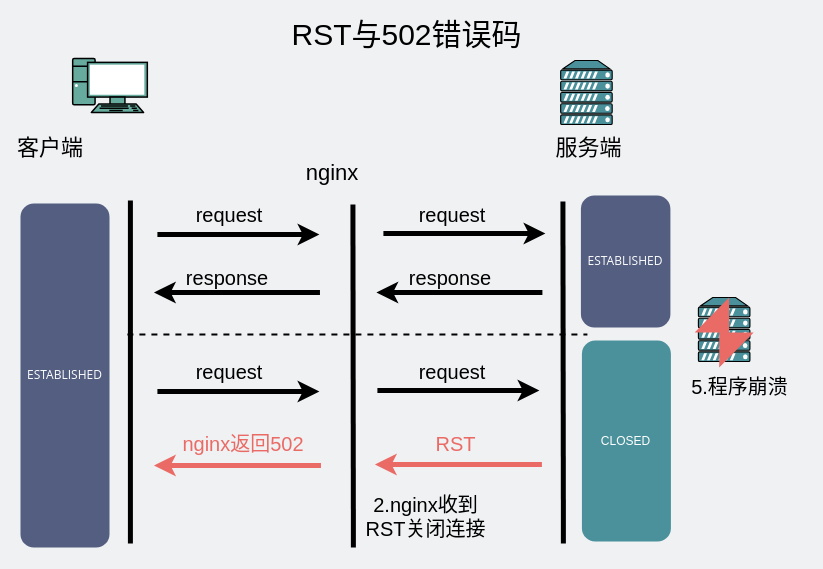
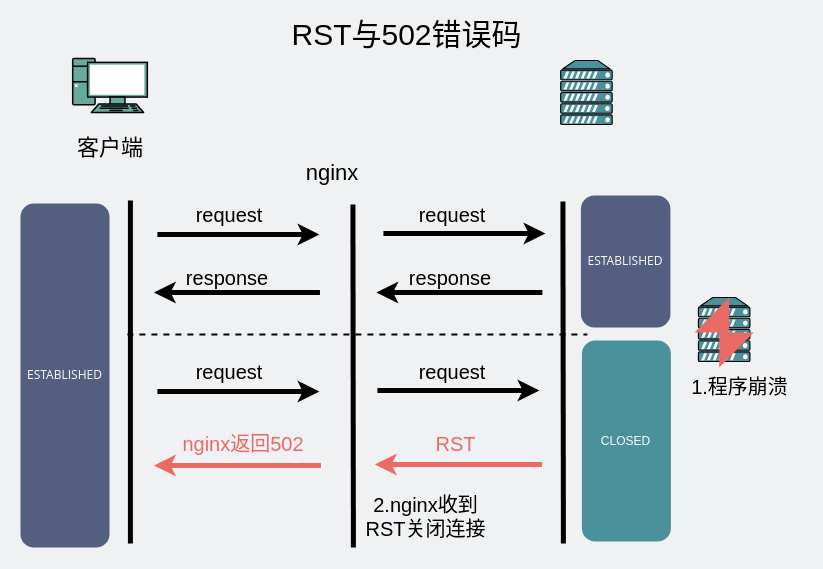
node "客户端": moved (50, 149) -> (110, 149)
node "服务端": removed
node "5.程序崩溃": label "5.程序崩溃" -> "1.程序崩溃"
